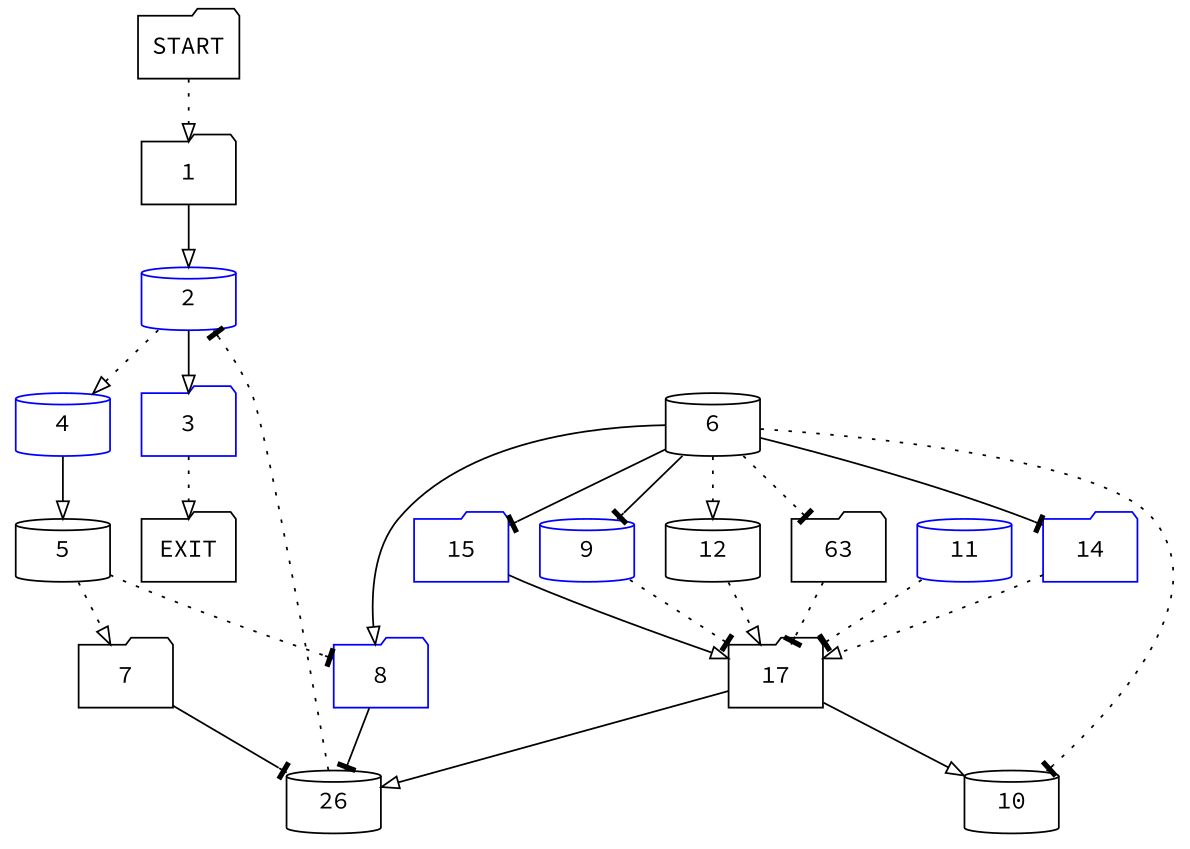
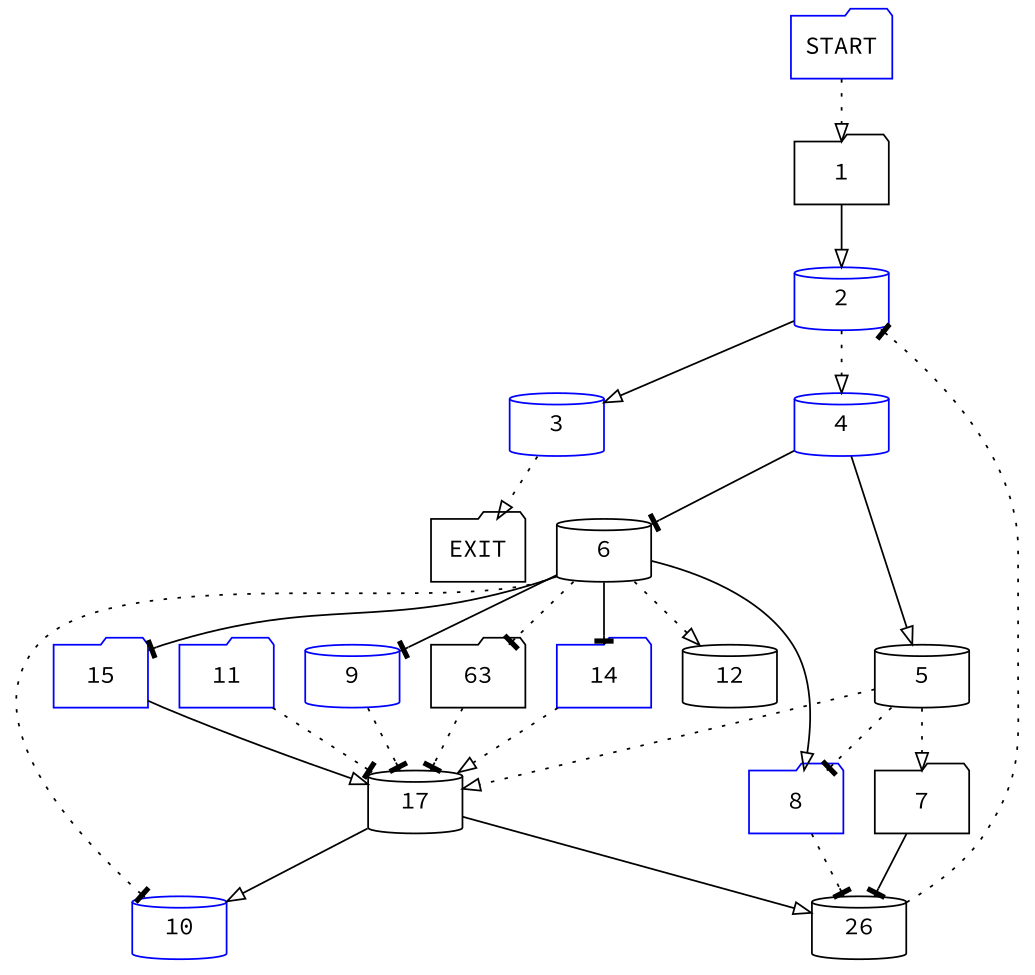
node "START": color black -> blue
node "3": shape folder -> cylinder
edge "4" -> "6": added
node "11": shape cylinder -> folder
edge "12" -> "17": now "5" -> "17"
node "17": shape folder -> cylinder
edge "8" -> "26": style solid -> dotted
node "10": color black -> blue
